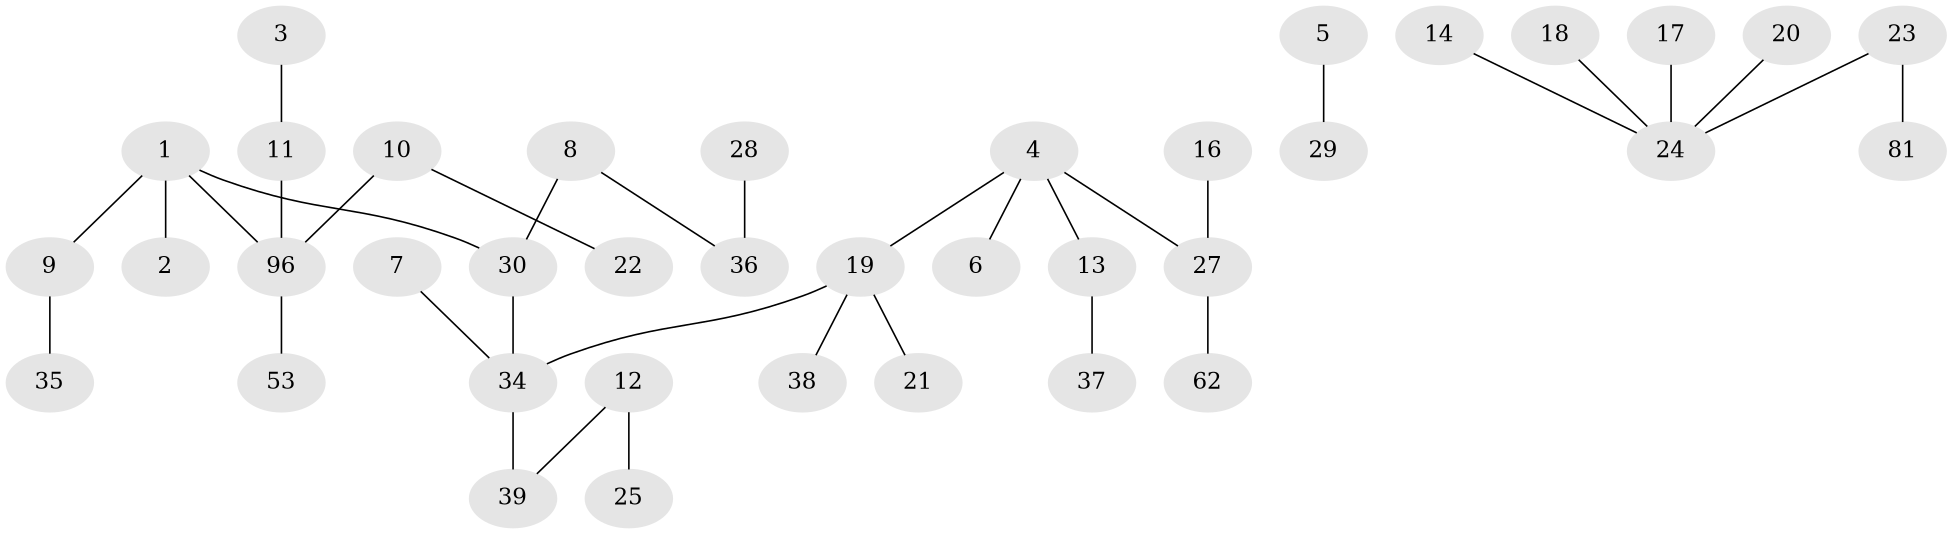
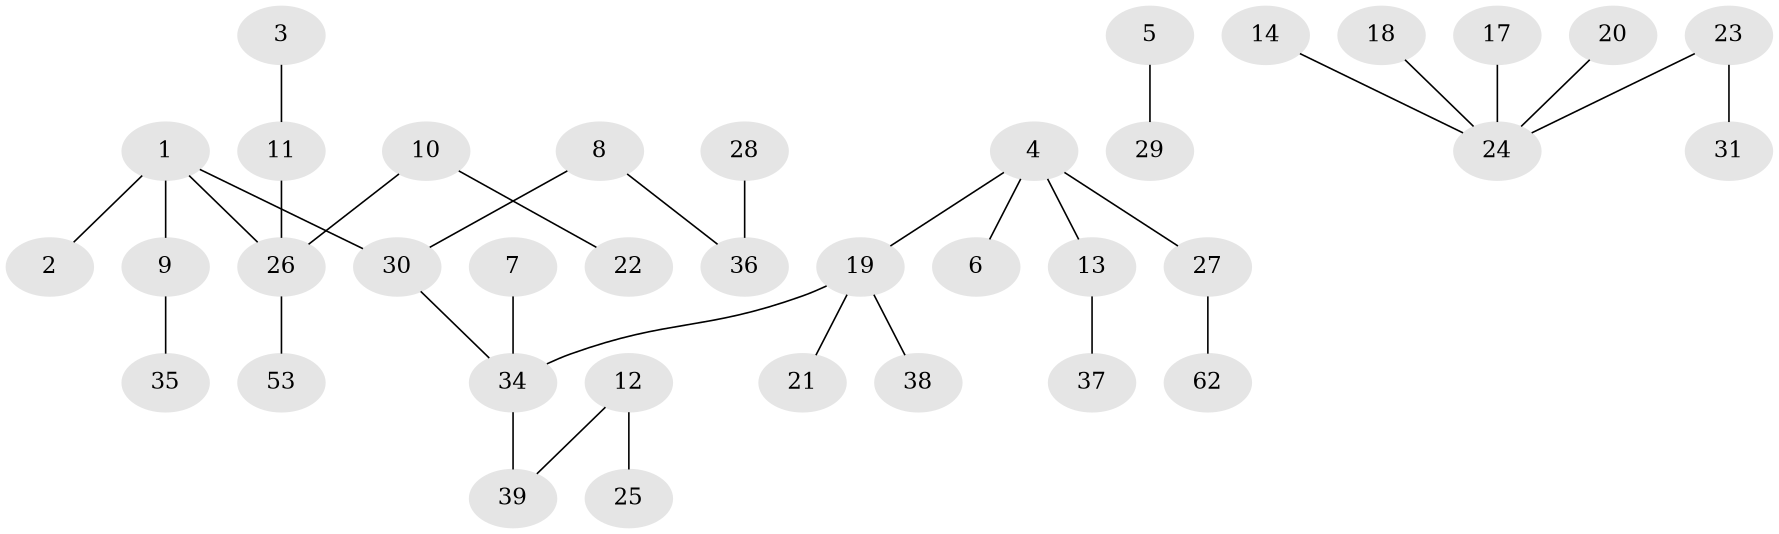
node "16": removed
node "81": label "81" -> "31"
node "96": label "96" -> "26"
